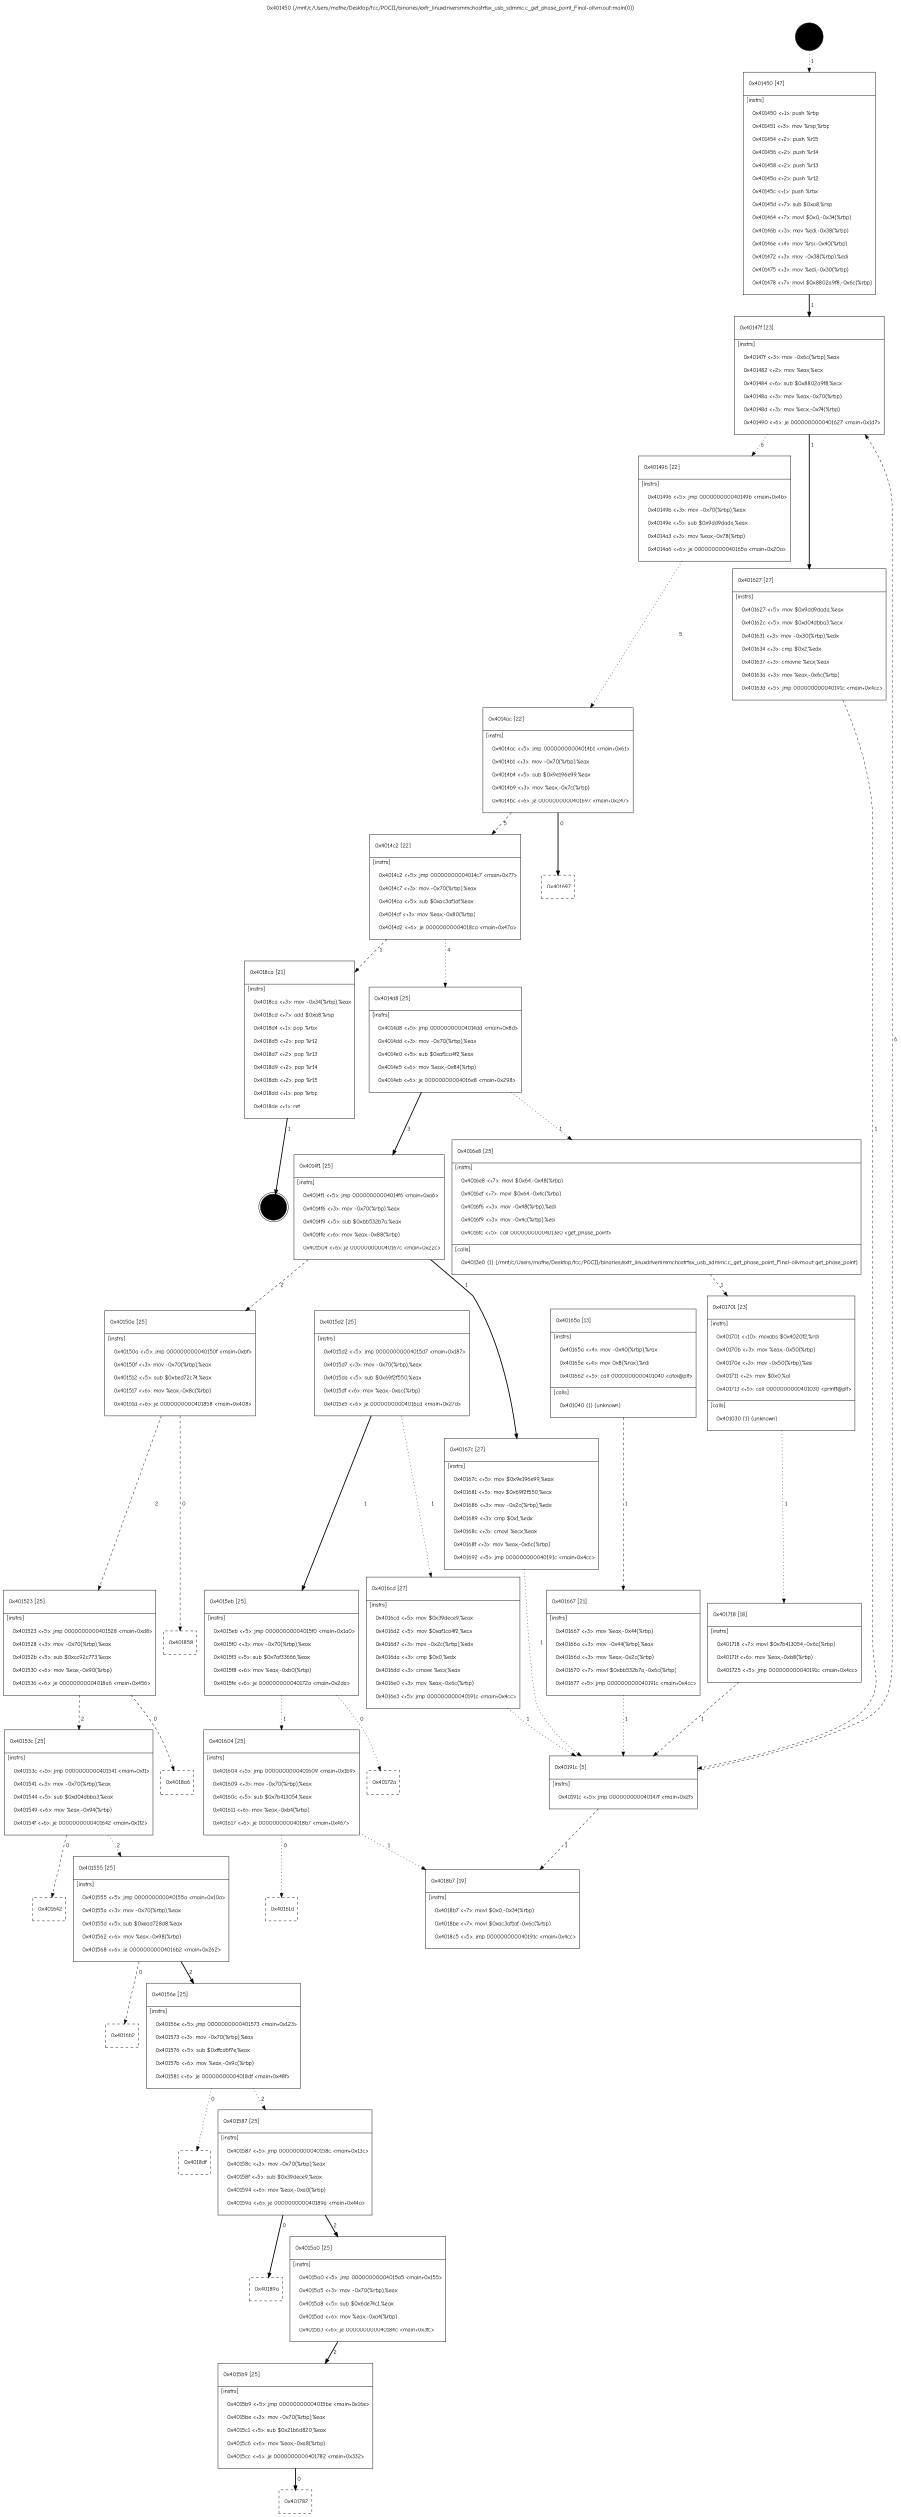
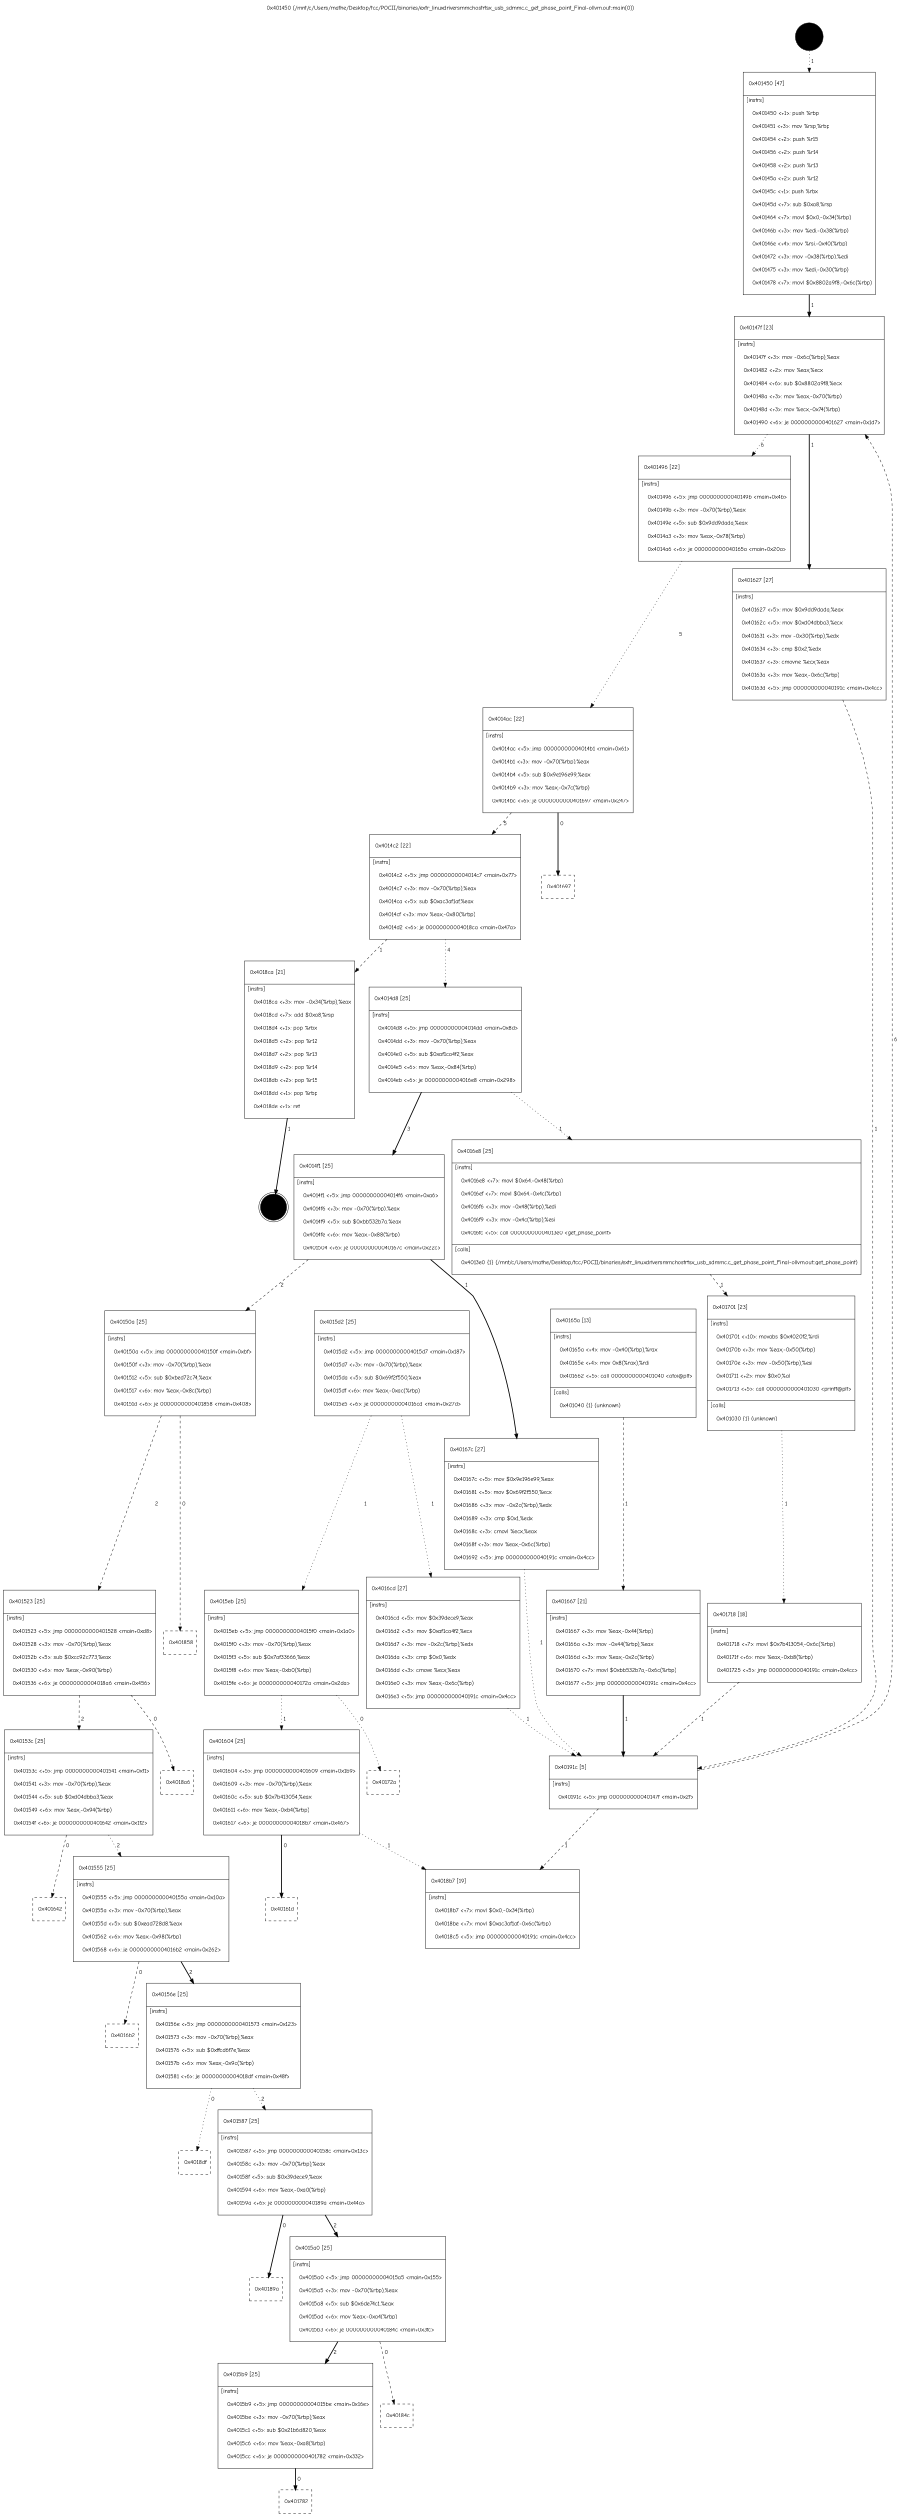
edge "0x4015d2 [25]" -> "0x4015eb [25]": style bold -> dotted
edge "0x401667 [21]" -> "0x40191c [5]": style dotted -> bold
edge "0x401604 [25]" -> "0x40161d": style dotted -> bold
node "0x40184c": added
